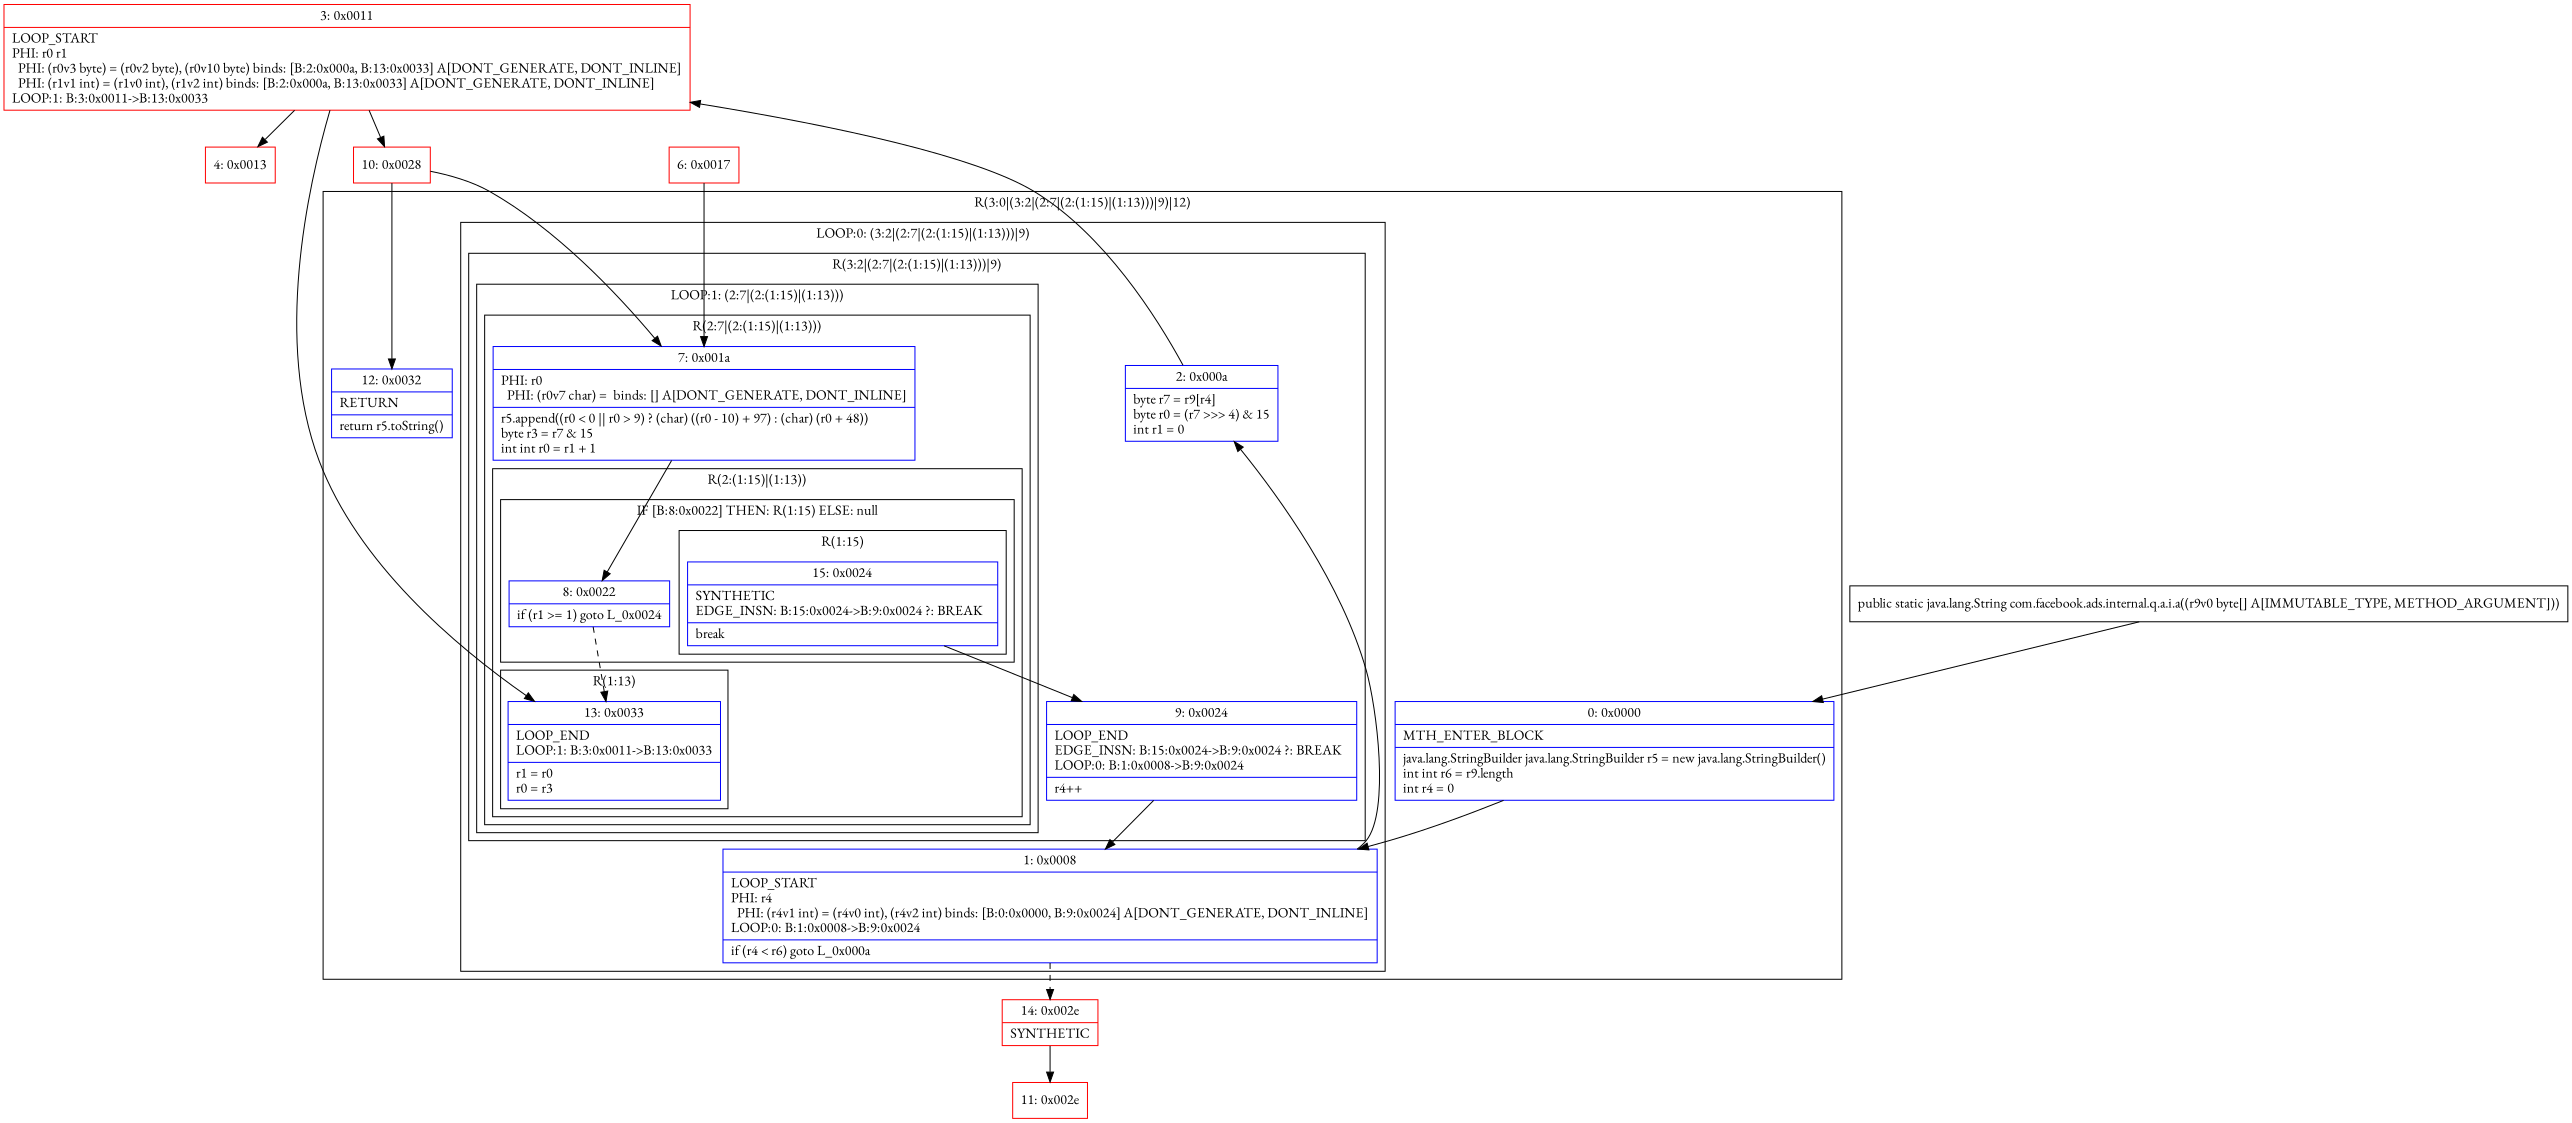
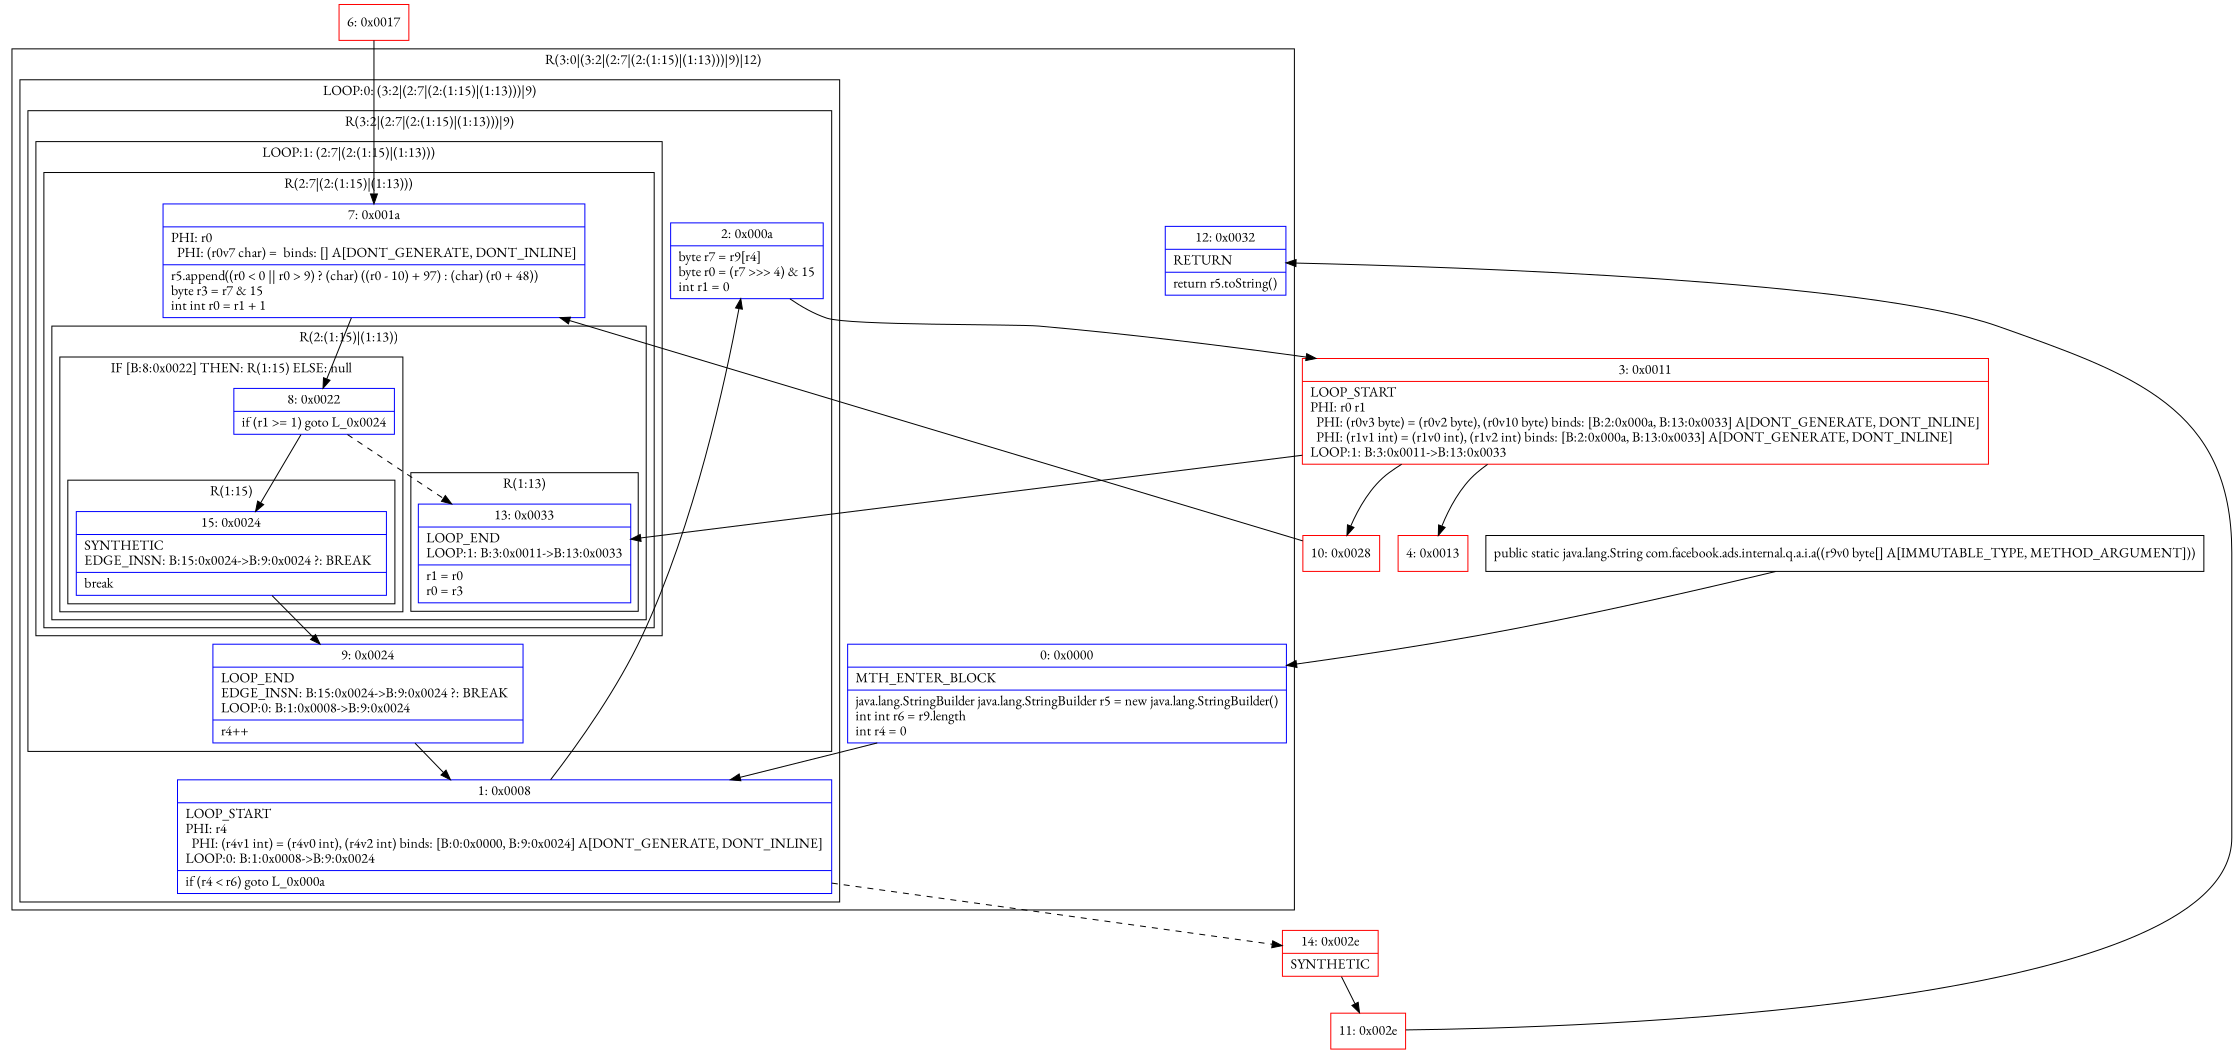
edge "10: 0x0028" -> "12: 0x0032": now "11: 0x002e" -> "12: 0x0032"
edge "8: 0x0022" -> "15: 0x0024": added
